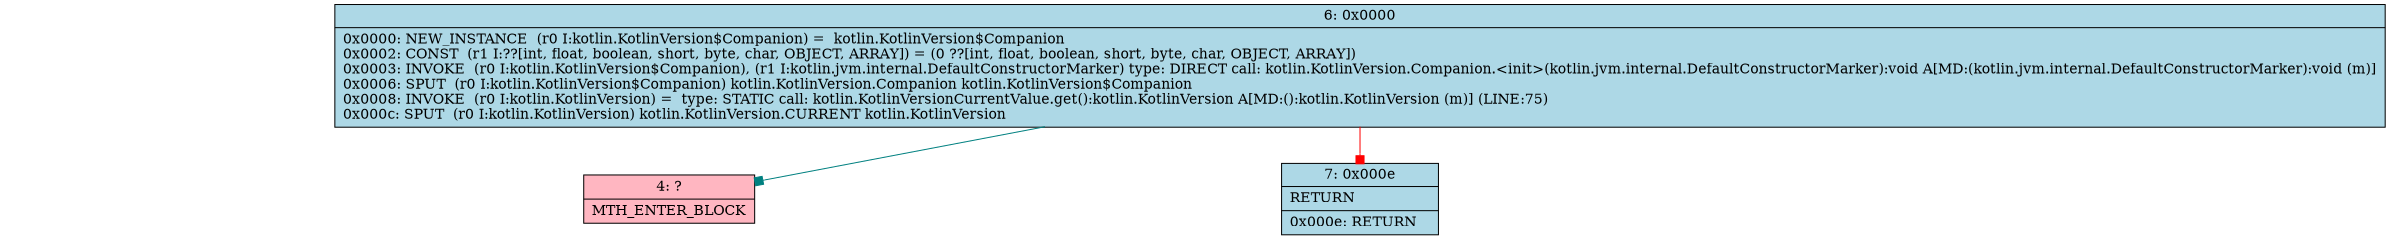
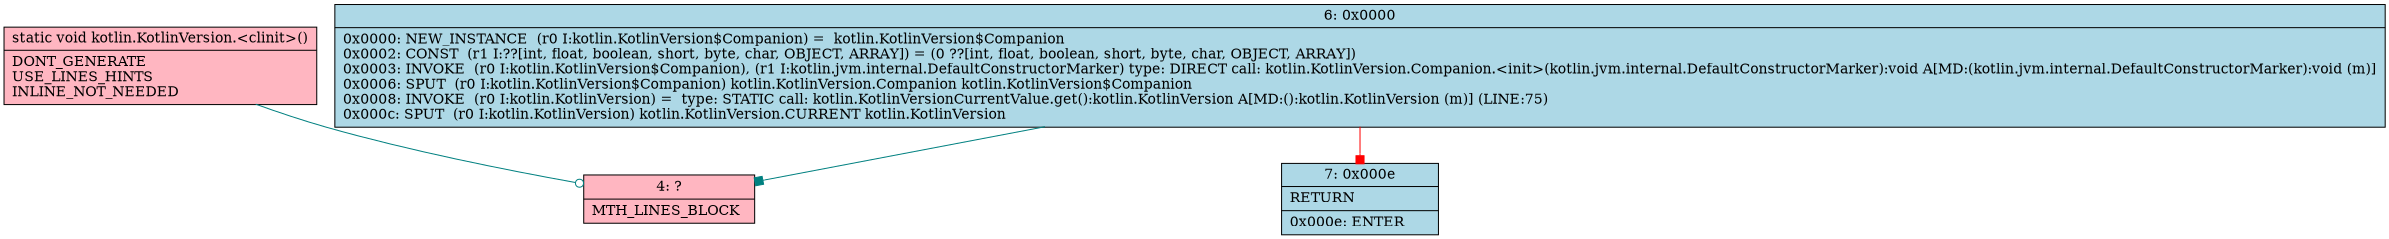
node "static void kotlin.KotlinVersion.<clinit>()": added
node "4: ?": text "MTH_ENTER_BLOCK" -> "MTH_LINES_BLOCK"
node "7: 0x000e": text "0x000e: RETURN" -> "0x000e: ENTER"
